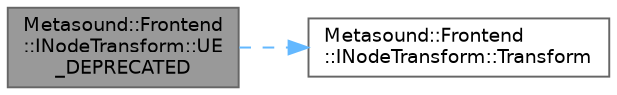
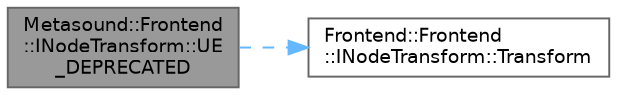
node "Metasound::Frontend ::INodeTransform::Transform": label "Metasound::Frontend ::INodeTransform::Transform" -> "Frontend::Frontend ::INodeTransform::Transform"
